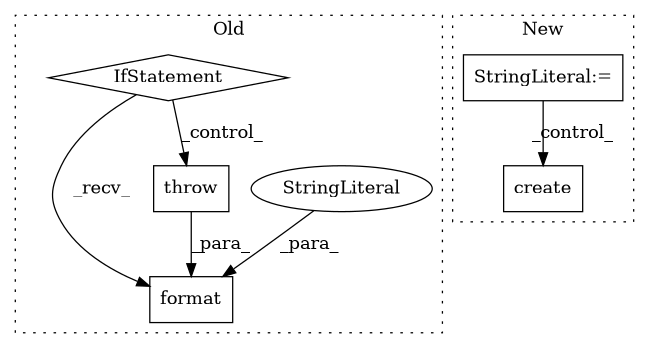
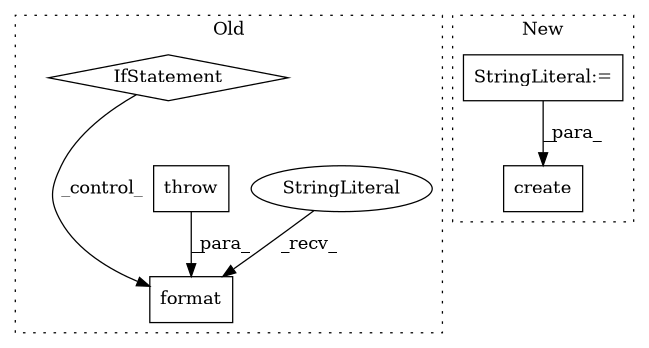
edge "IfStatement" -> "throw": removed, label "_control_"
edge "StringLiteral:=" -> "create": label "_control_" -> "_para_"
edge "IfStatement" -> "format": label "_recv_" -> "_control_"
edge "StringLiteral" -> "format": label "_para_" -> "_recv_"
